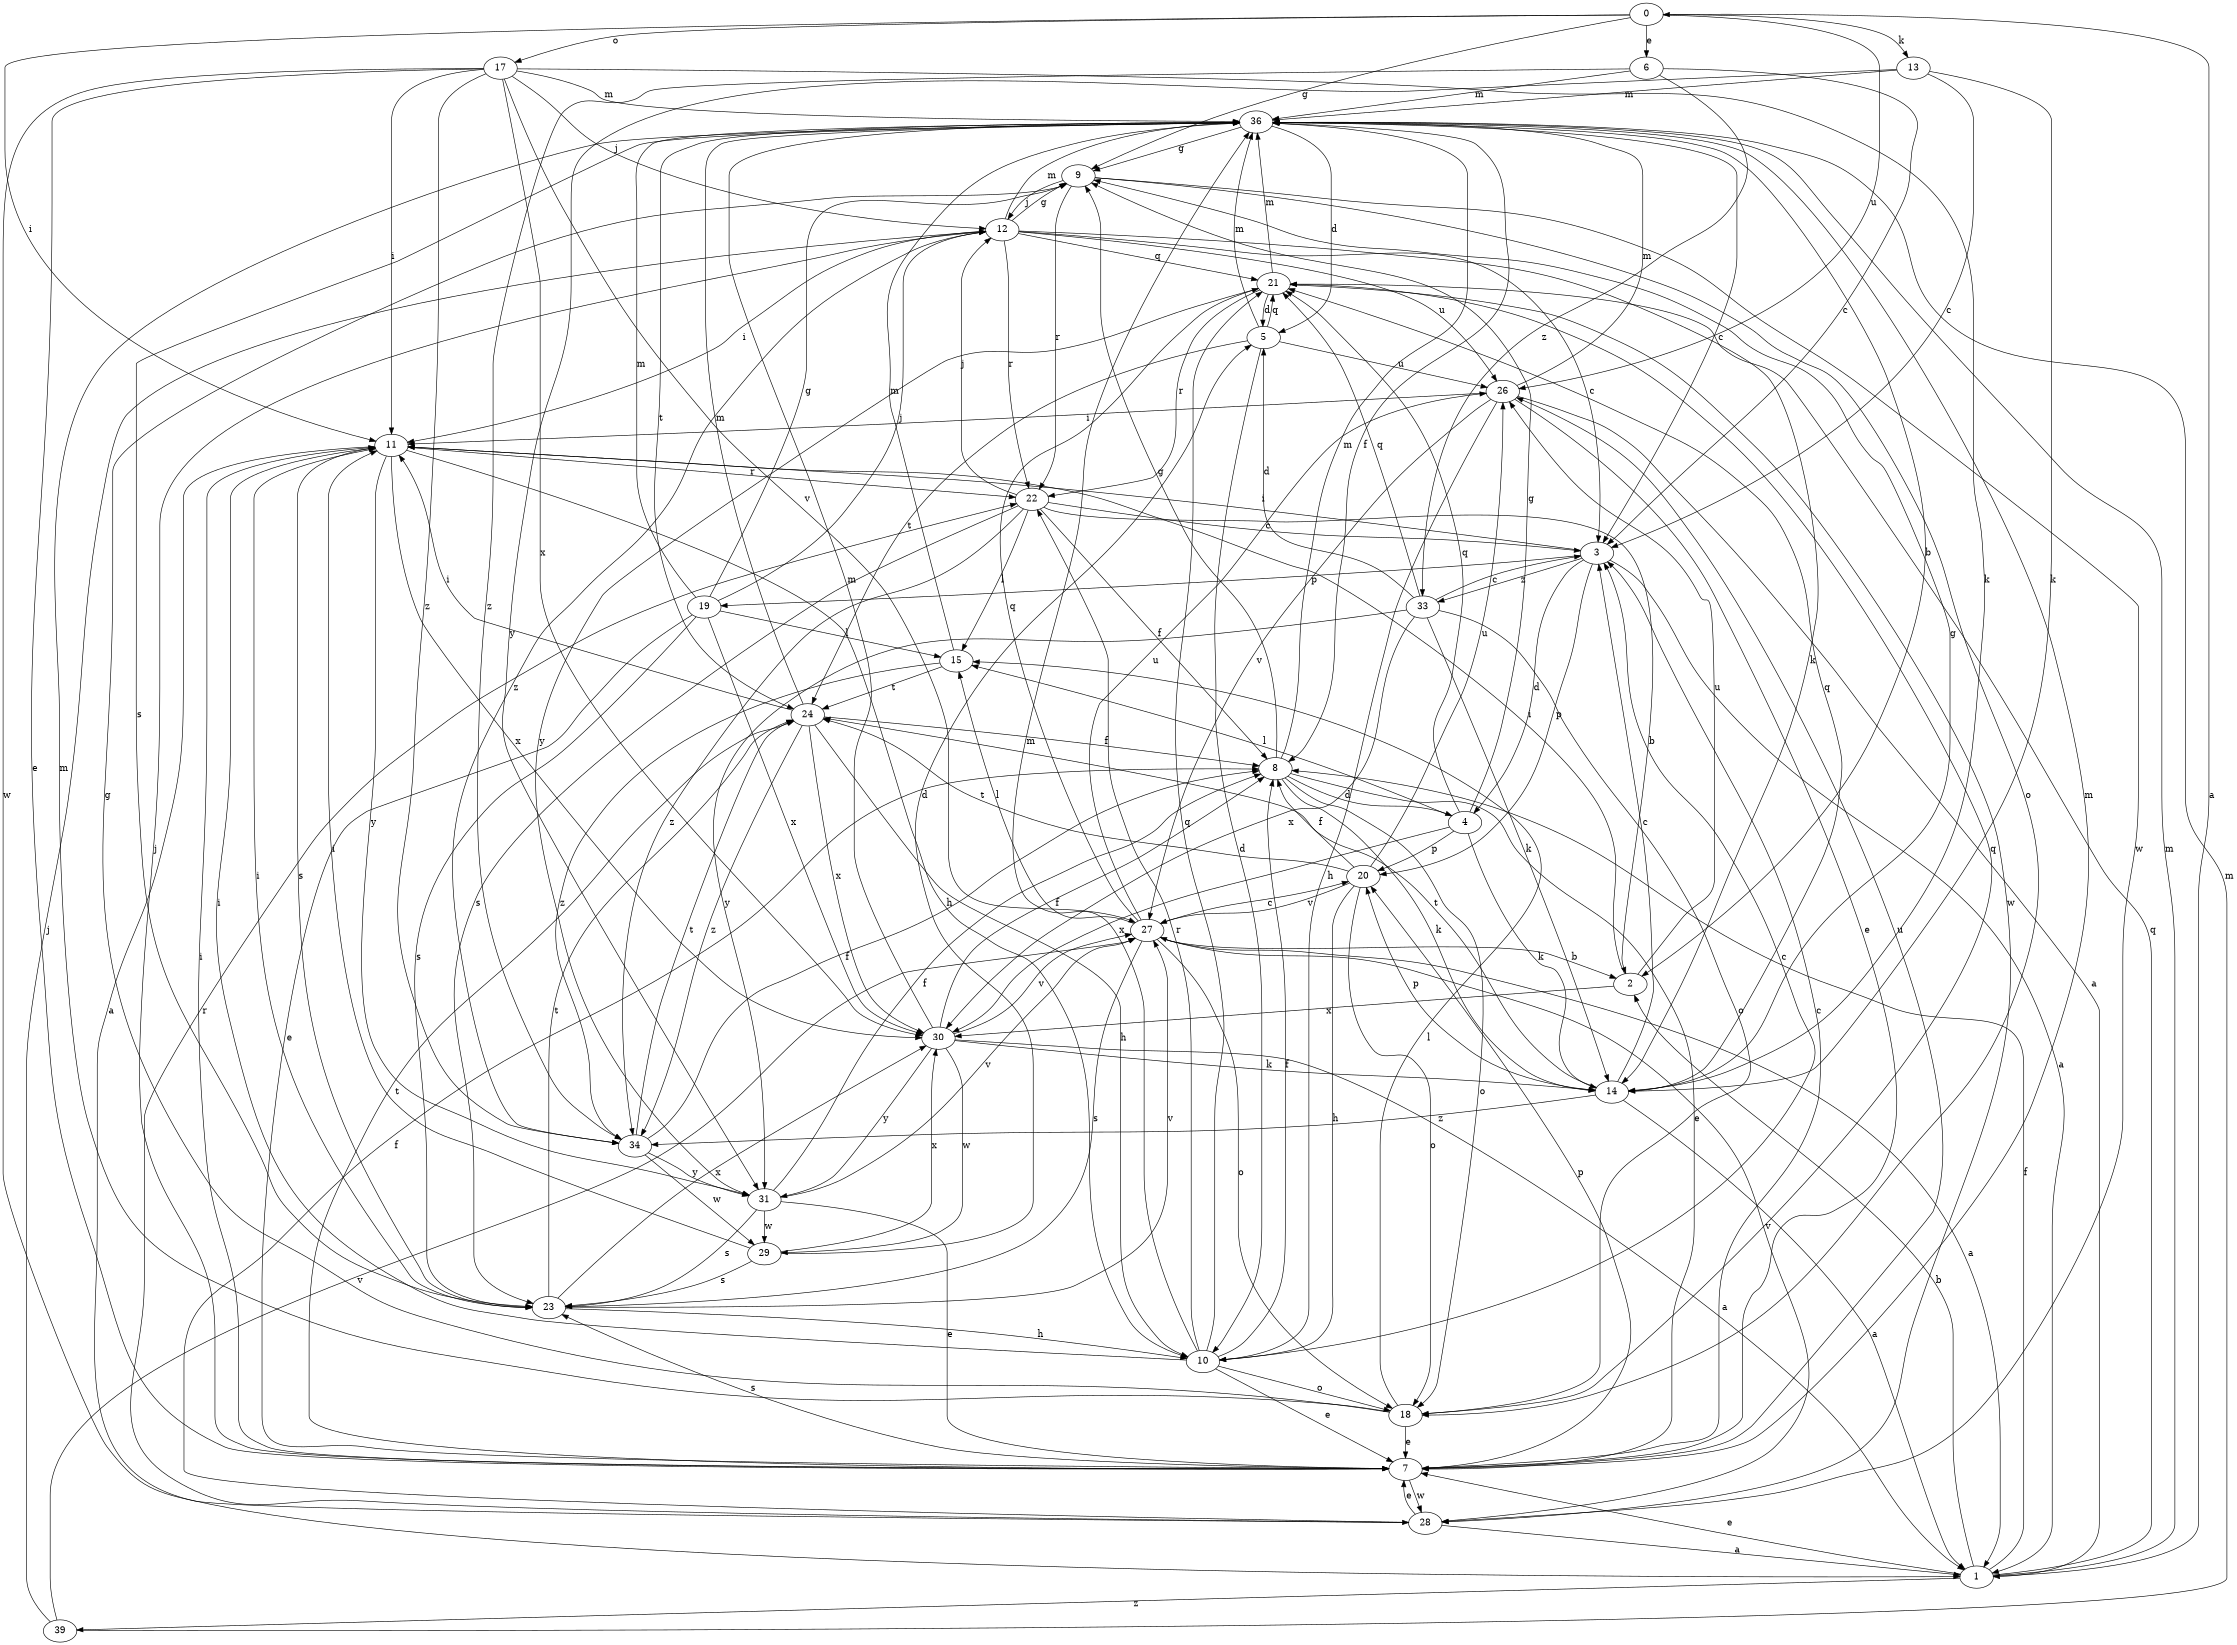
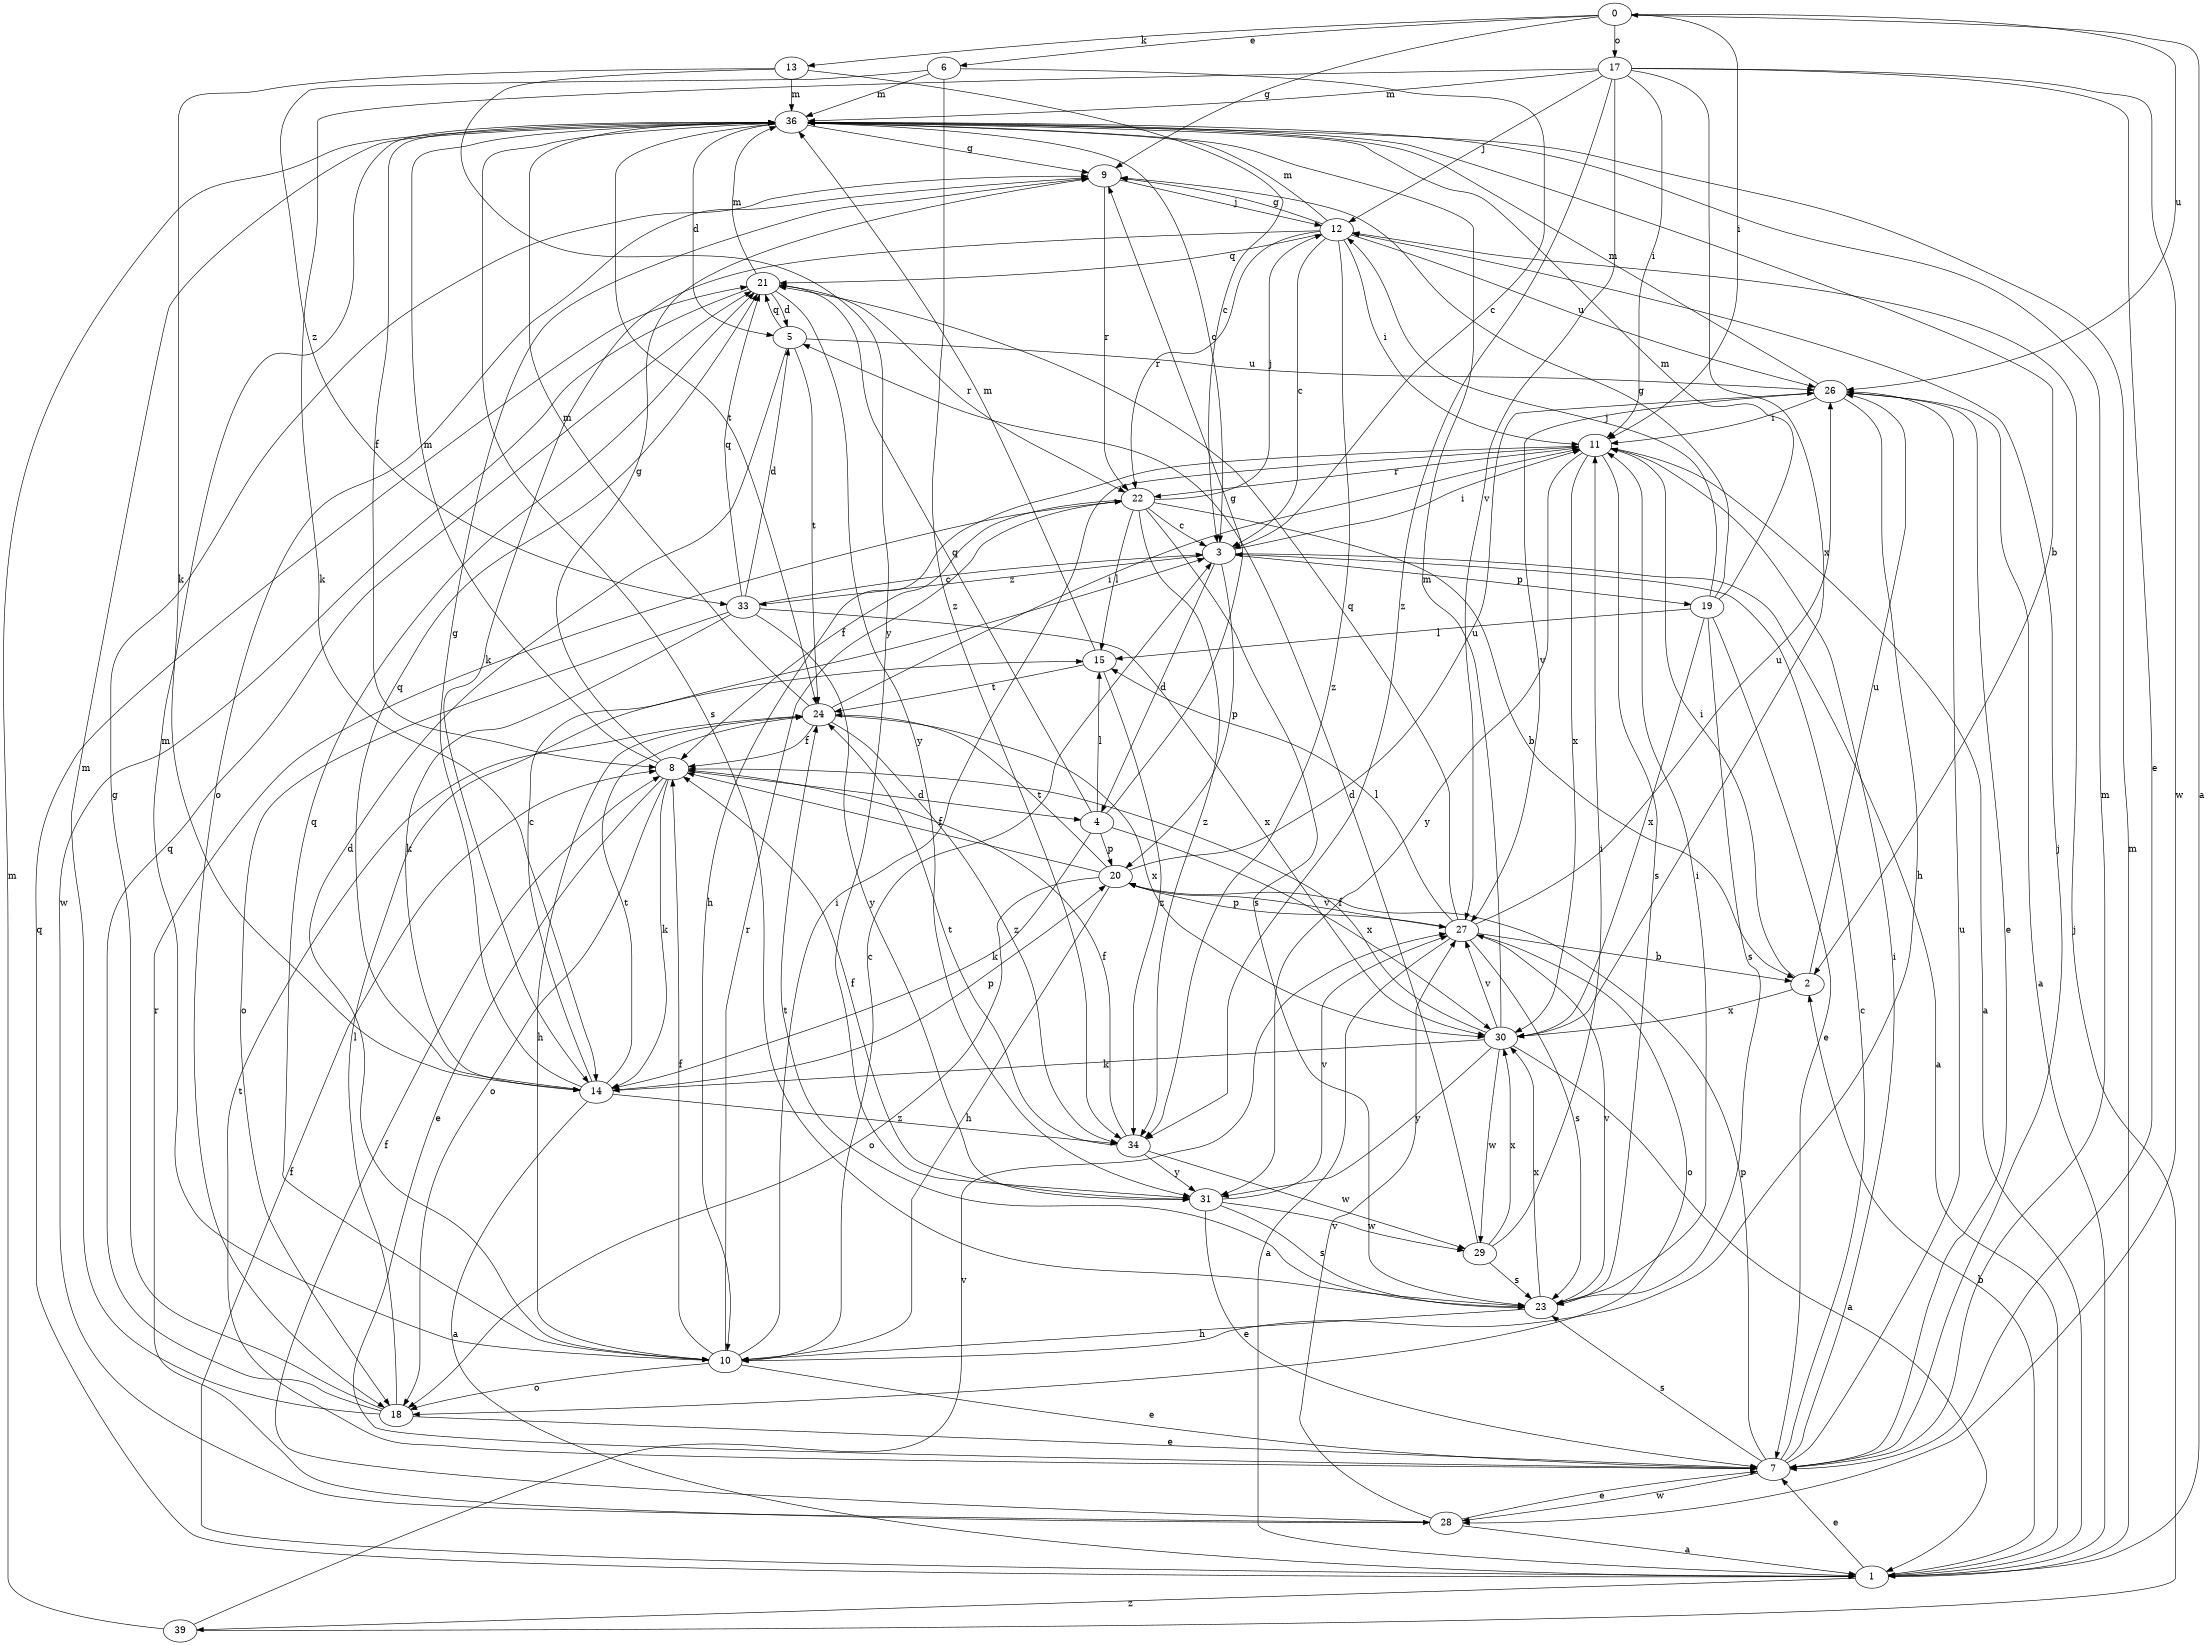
edge "5" -> "36": removed, label "m"
edge "9" -> "28": removed, label "w"
edge "27" -> "20": label "c" -> "p"
